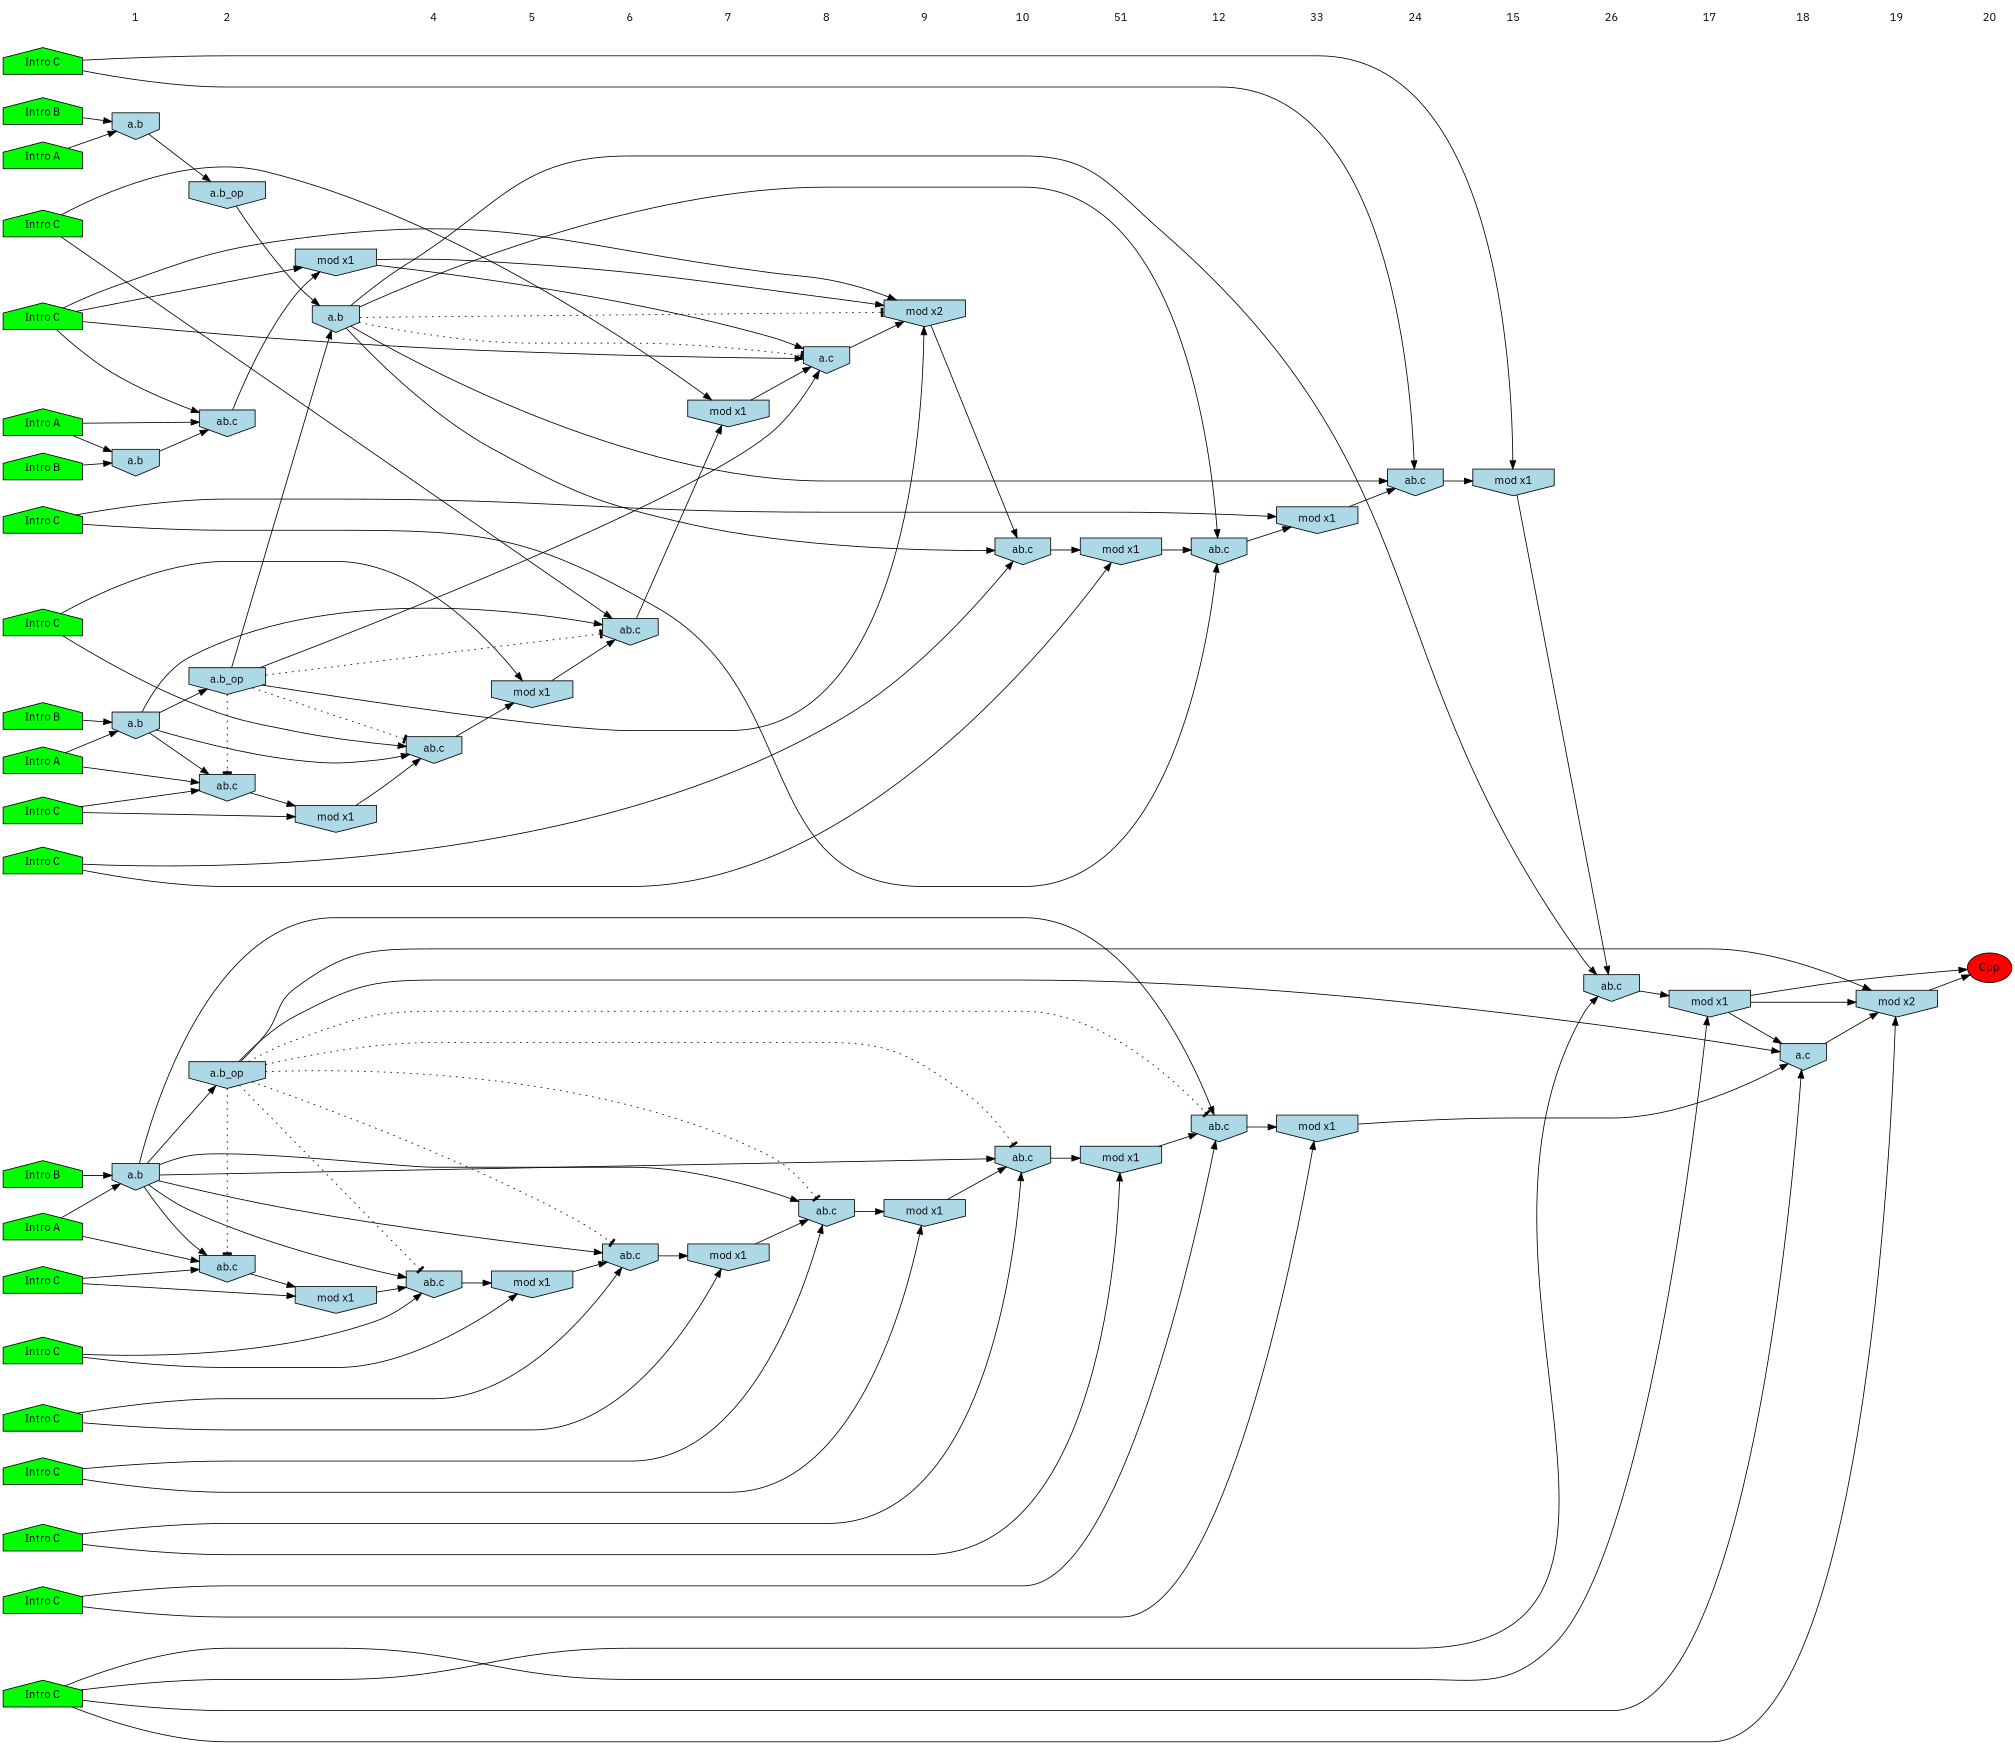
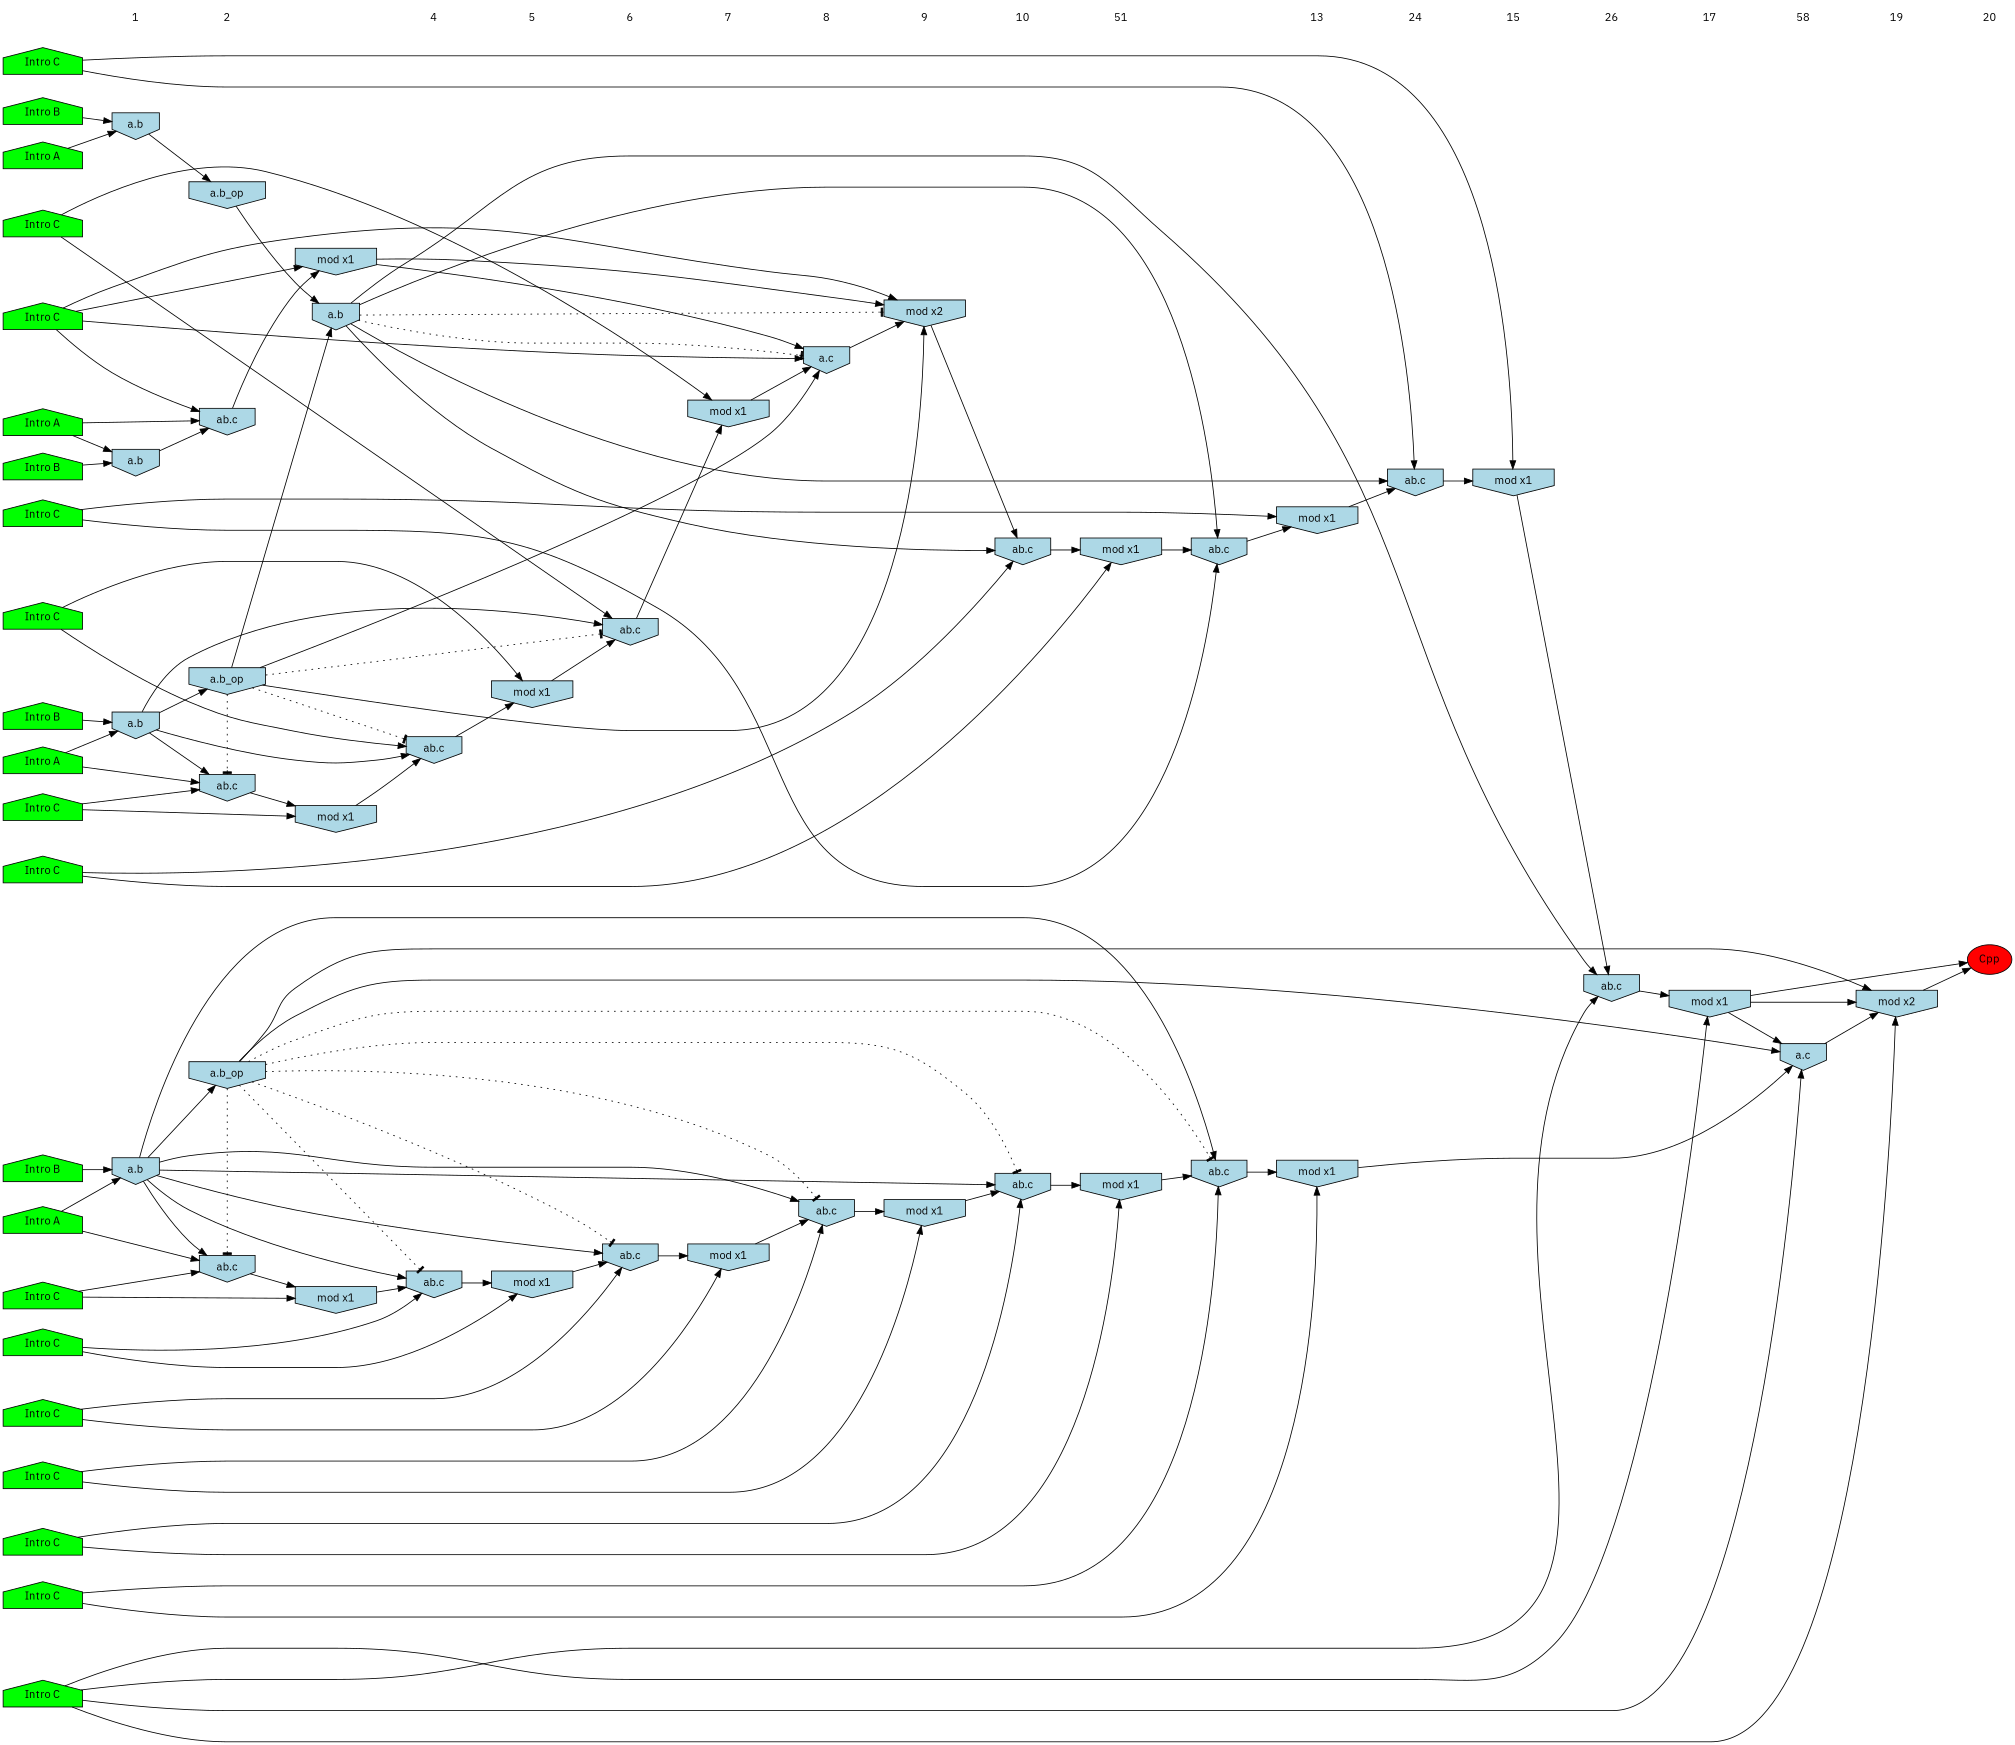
node "12": removed
node "33": label "33" -> "13"
node "18": label "18" -> "58"
